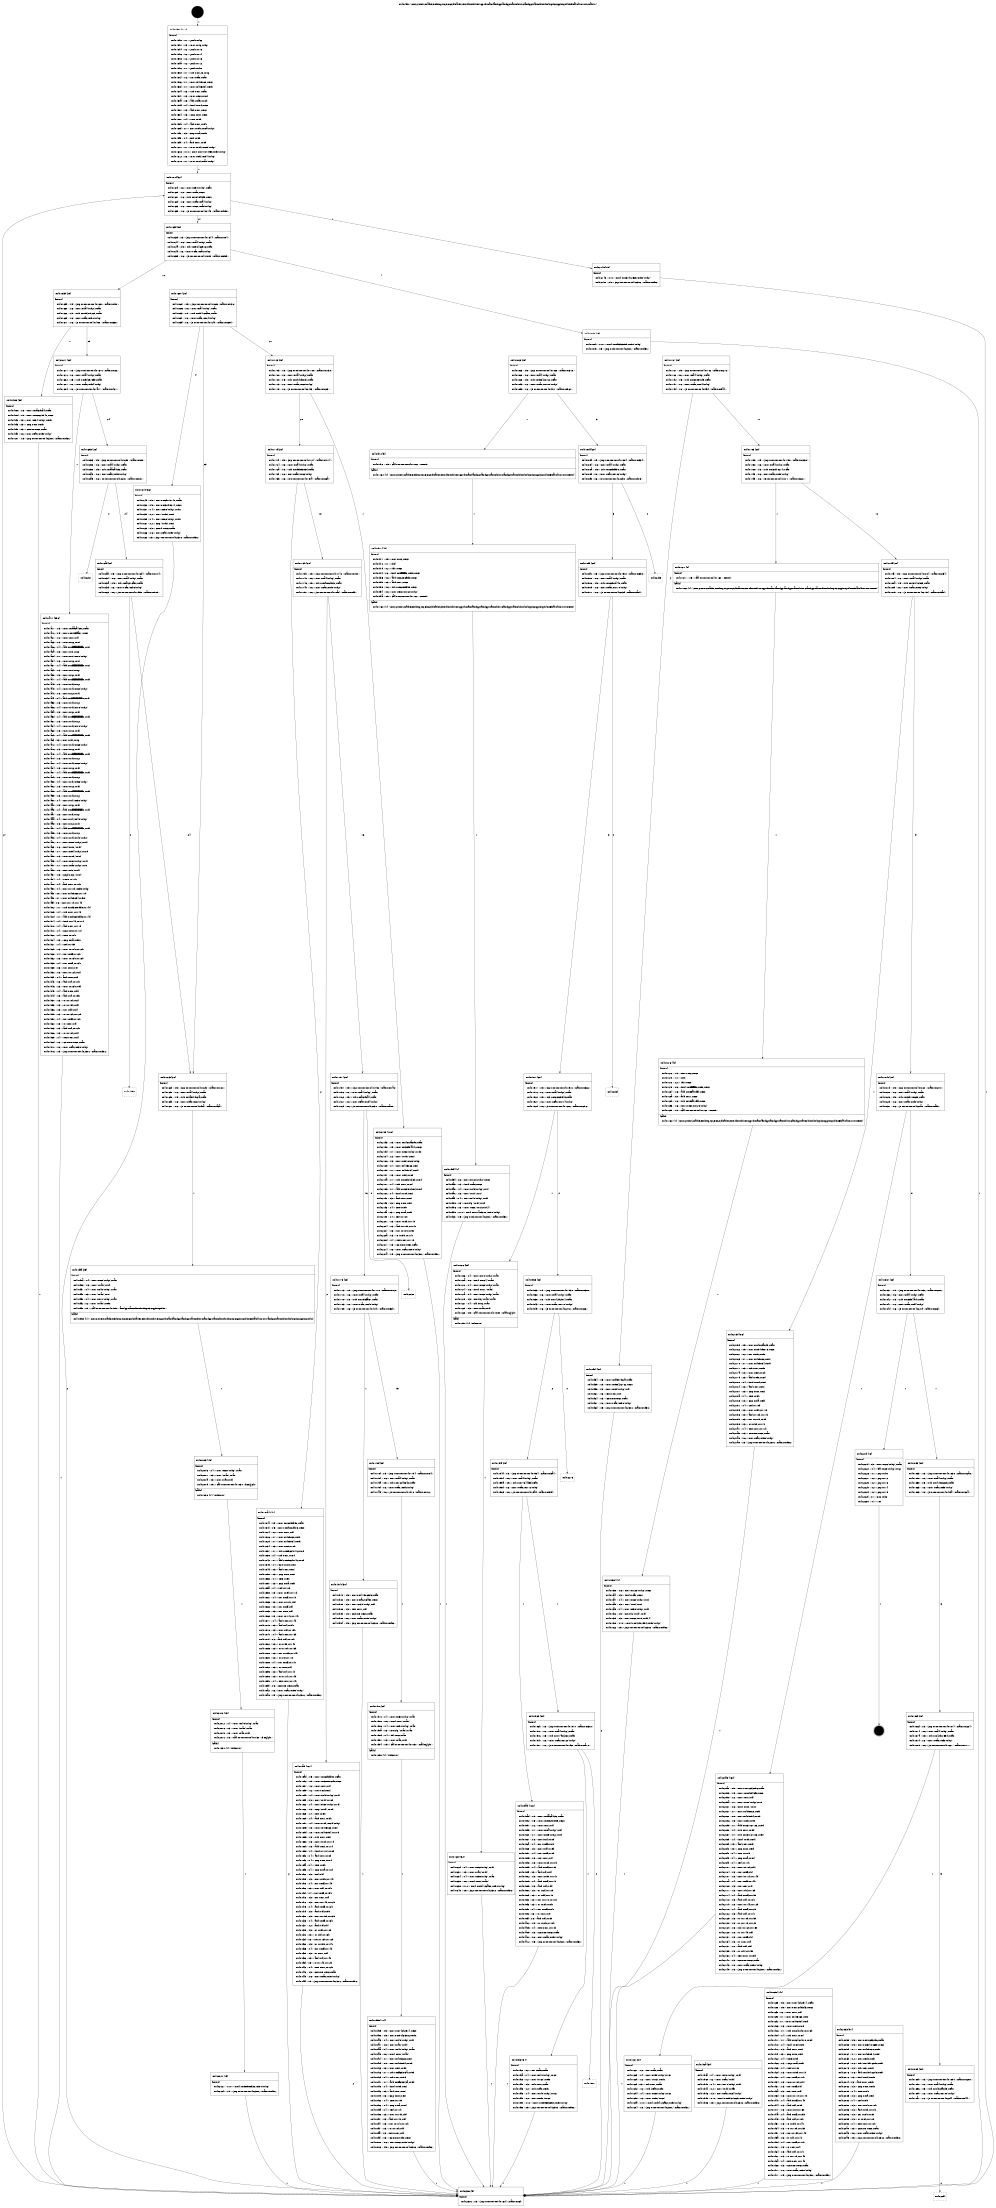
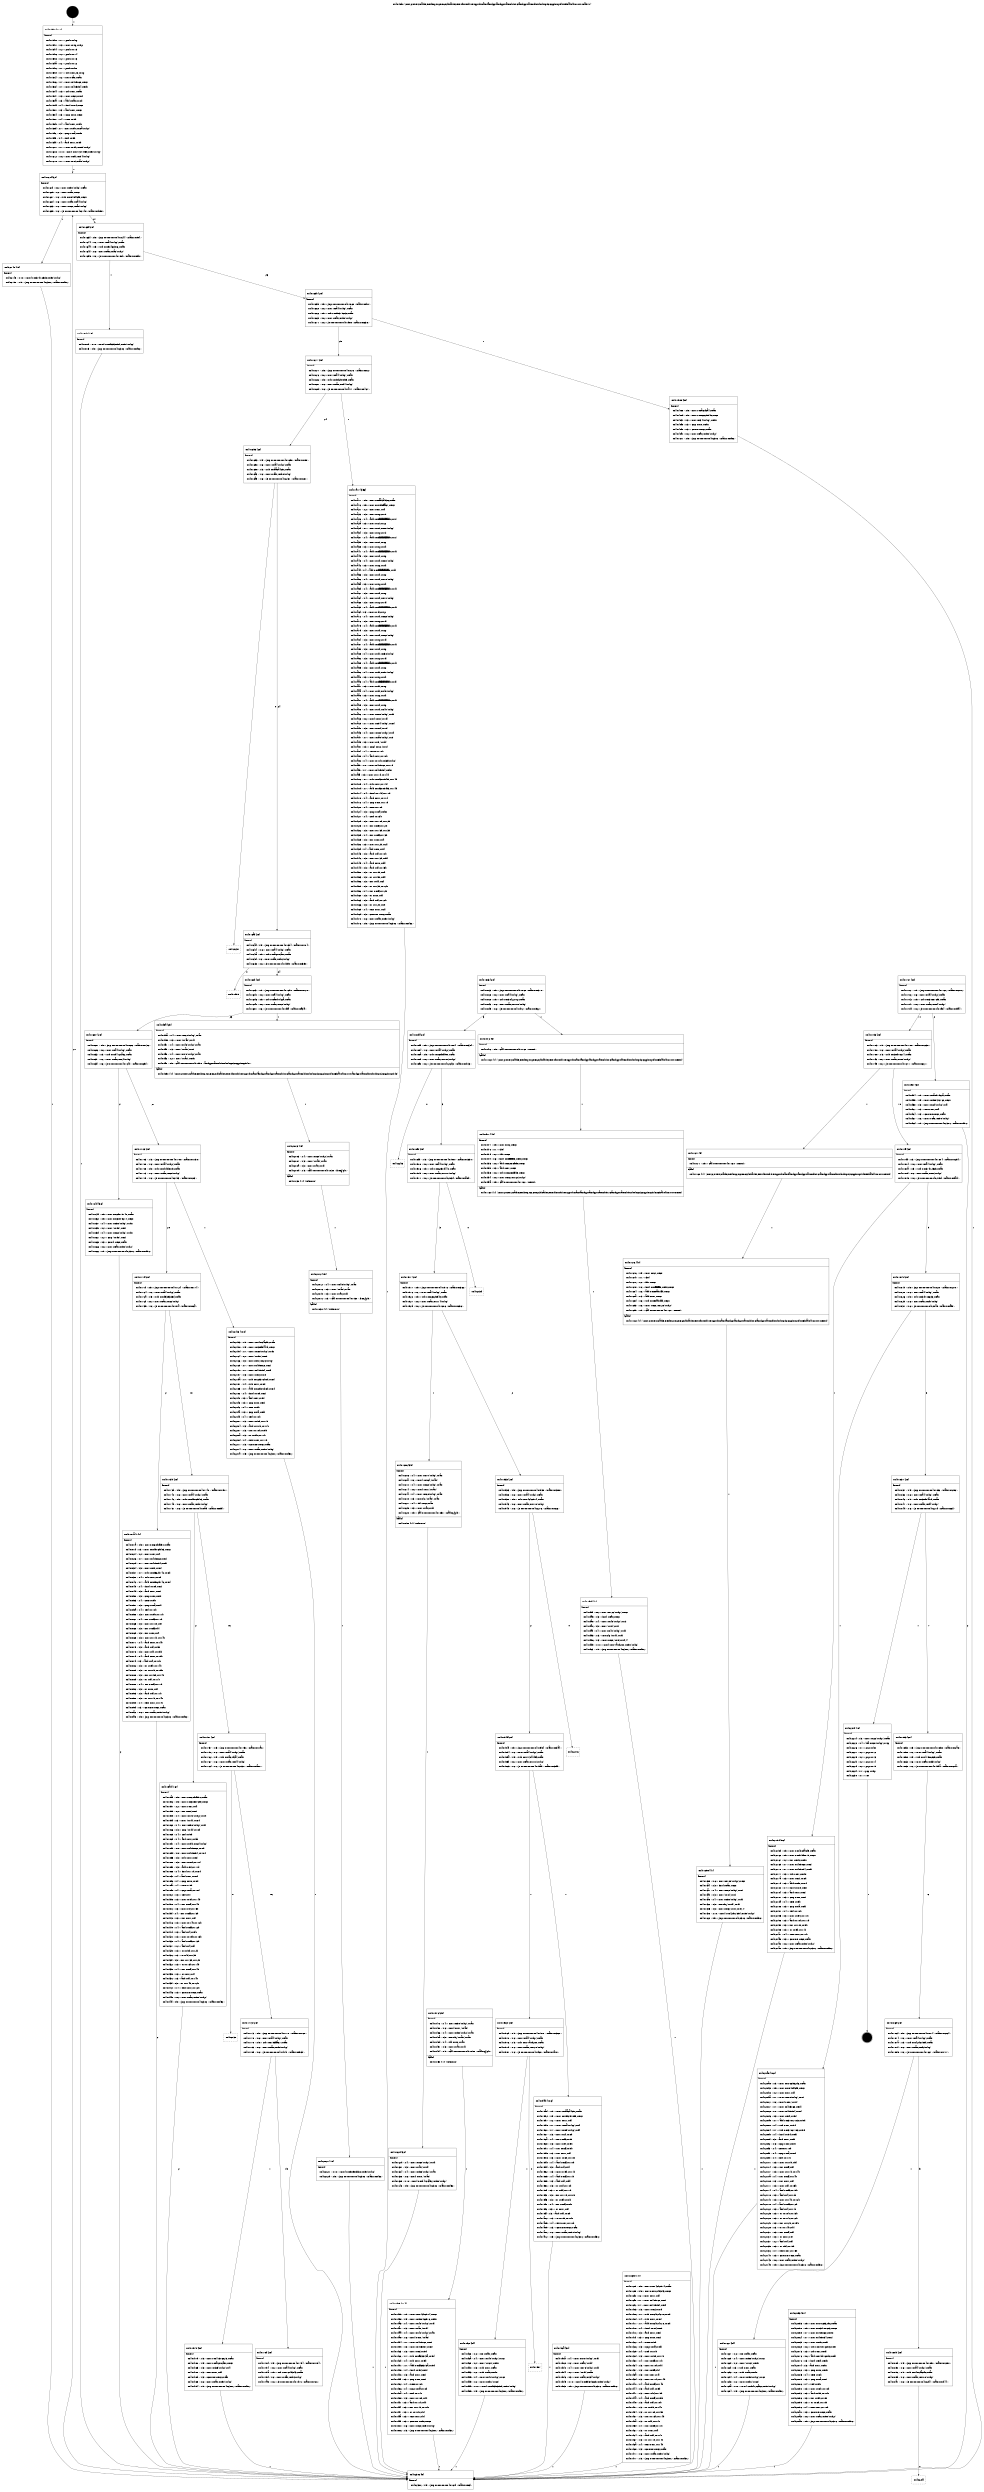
edge "0x4016e7 [28]" -> "0x4016cb [28]": reversed
edge "0x40178f [28]" -> "0x401d7c [29]": removed, label "1"
